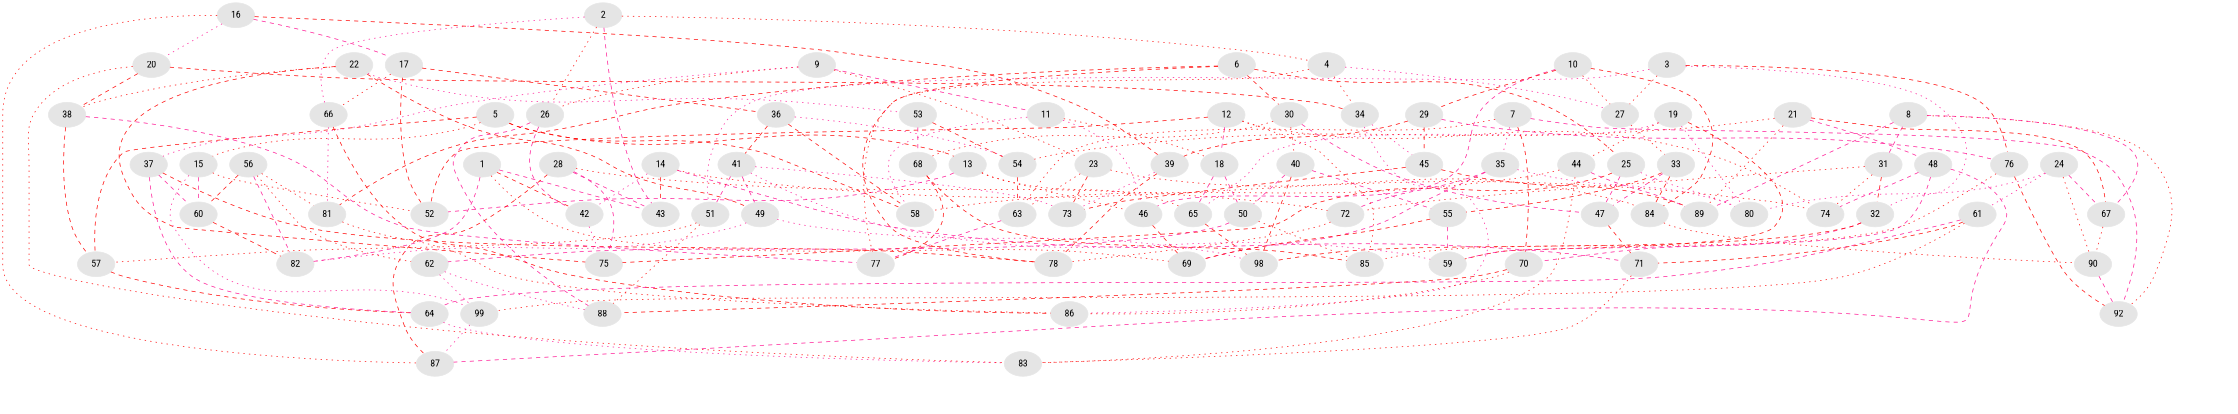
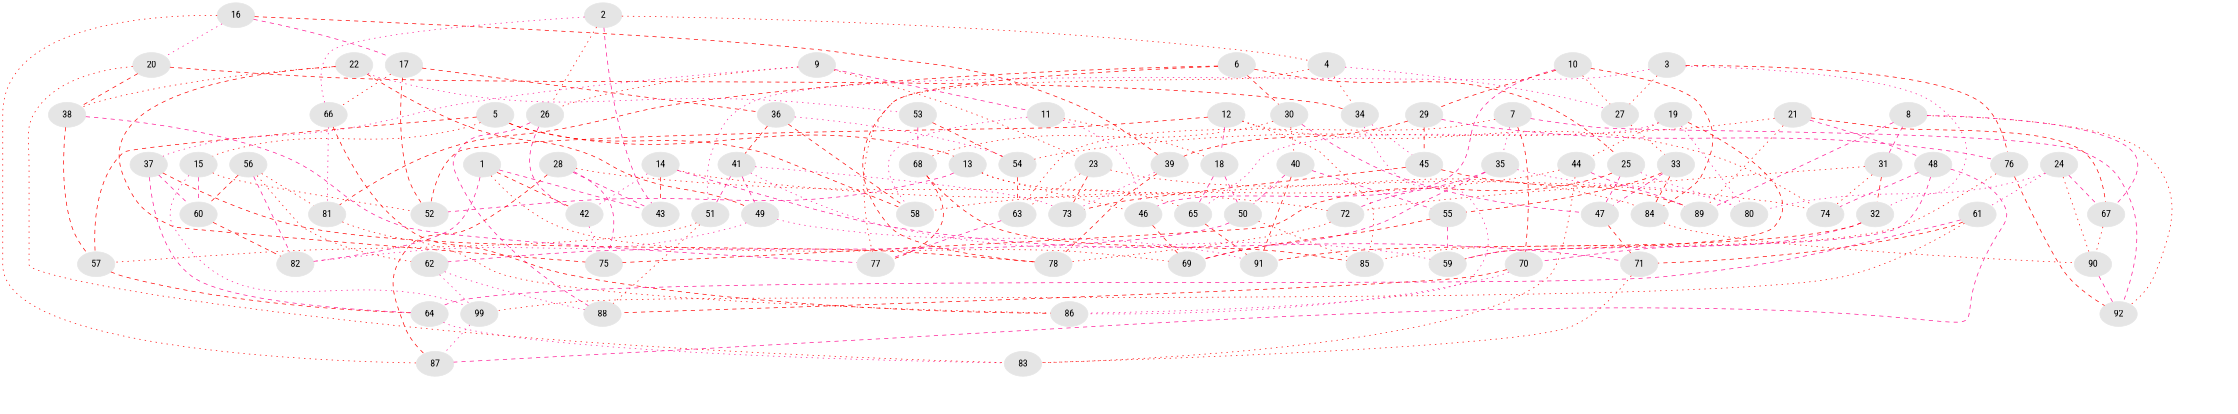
node "98": label "98" -> "91"
edge "70" -- "86": color red -> deeppink
